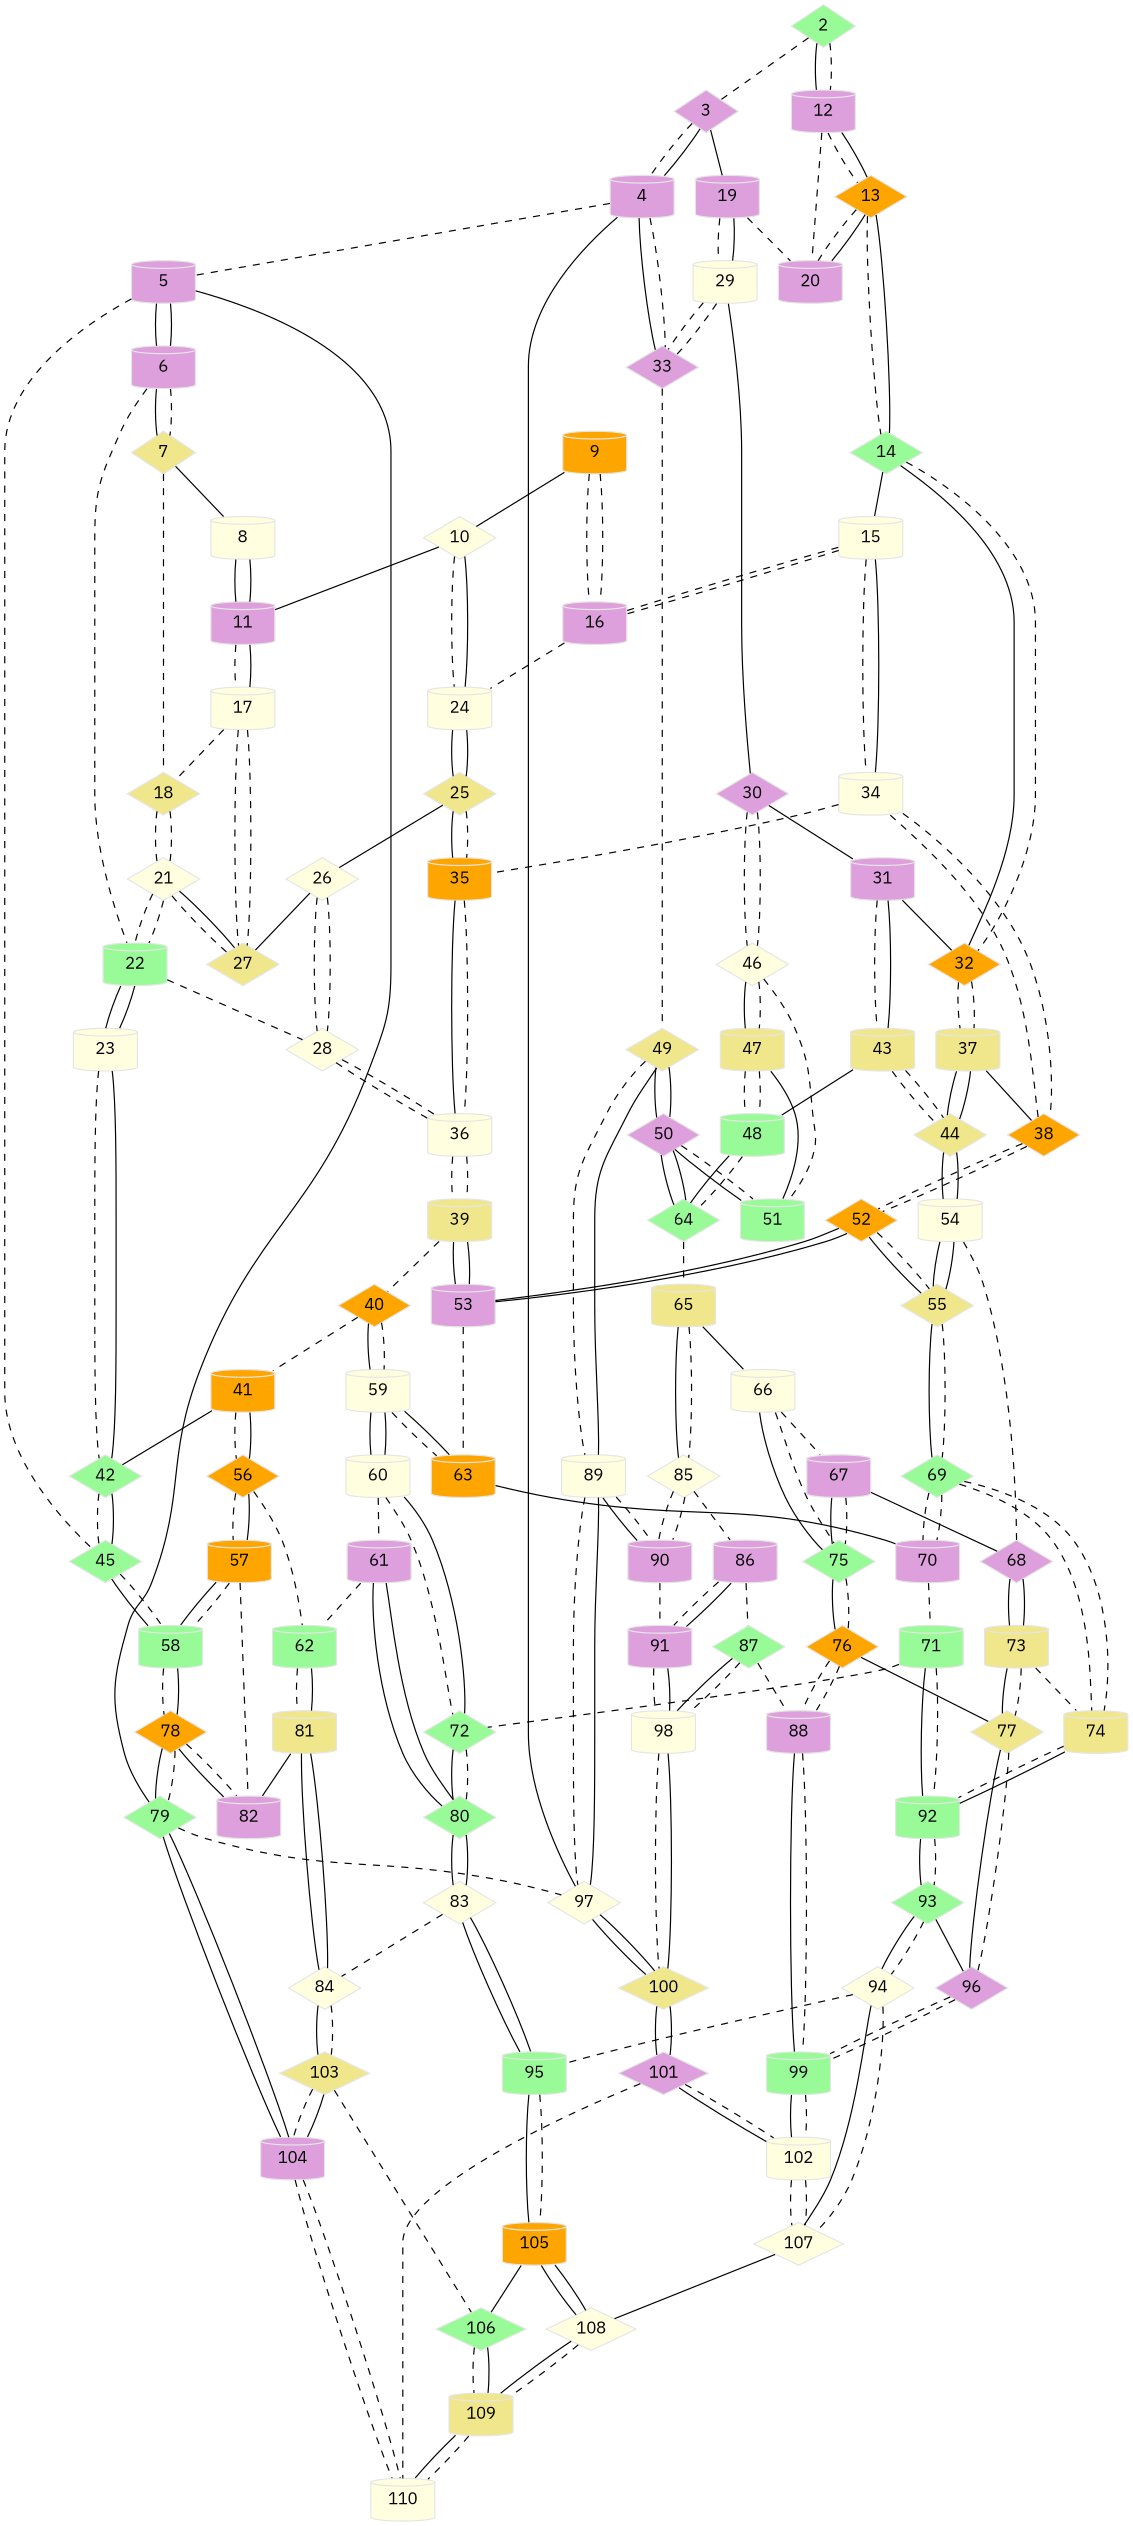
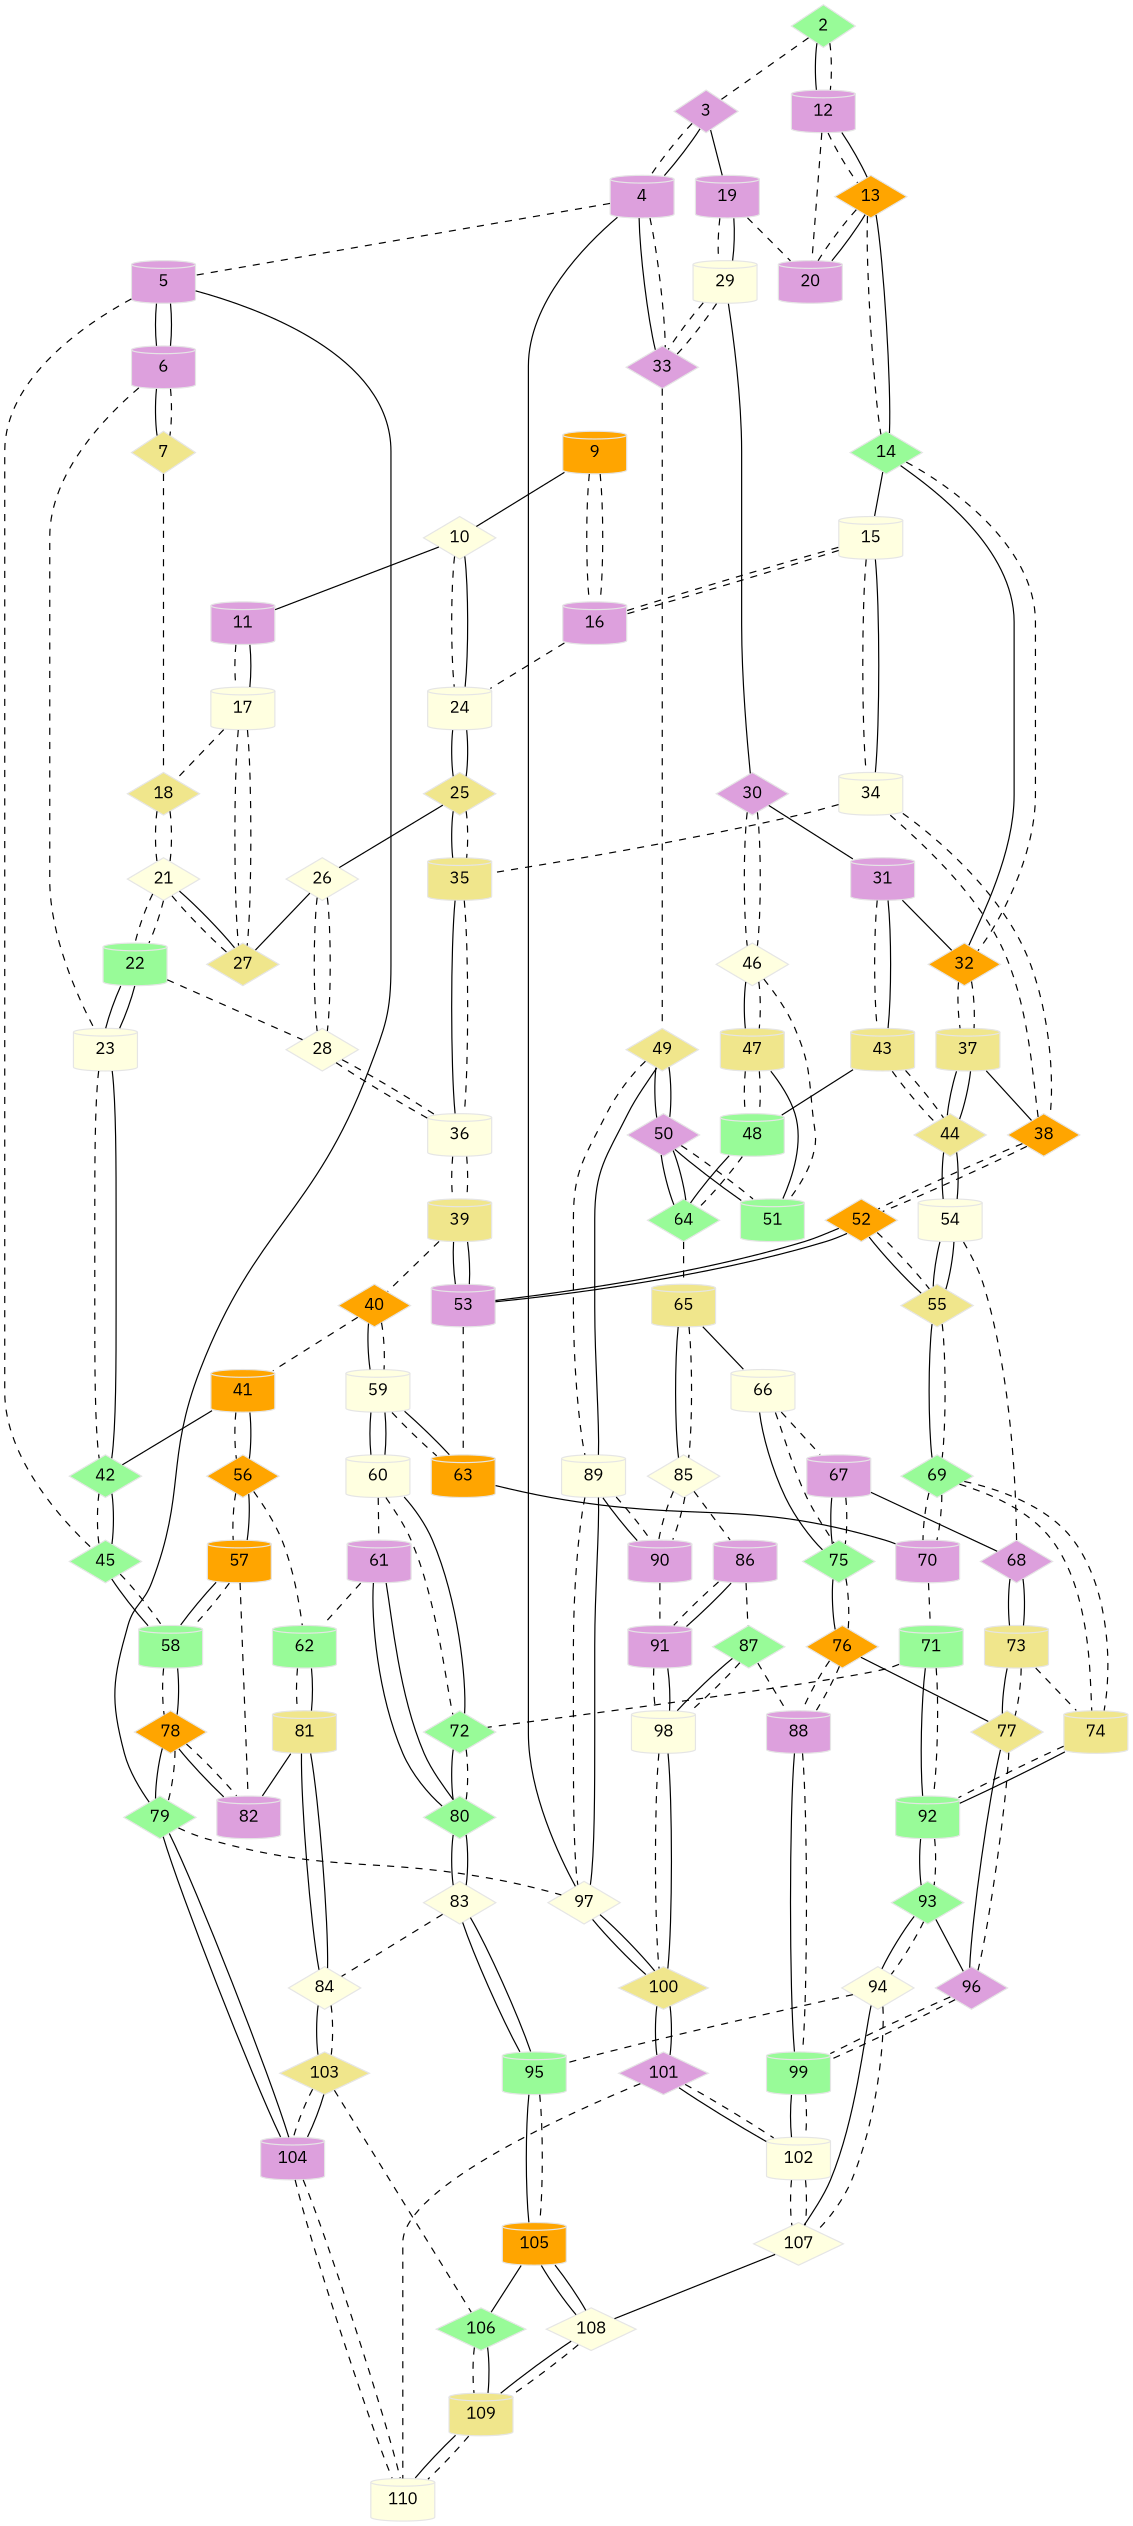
node "8": removed
edge "6" -- "22": now "6" -- "23"
node "35": fillcolor orange -> khaki
